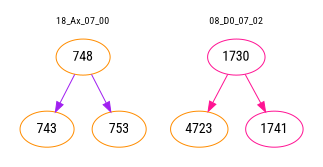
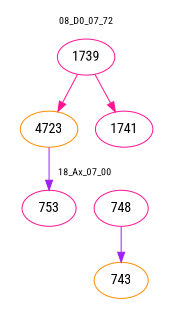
cluster "08_D0_07_02": label "08_D0_07_02" -> "08_D0_07_72"
node "748": color darkorange -> deeppink
node "1730": label "1730" -> "1739"
edge "748" -> "753": now "4723" -> "753"
node "753": color darkorange -> deeppink
